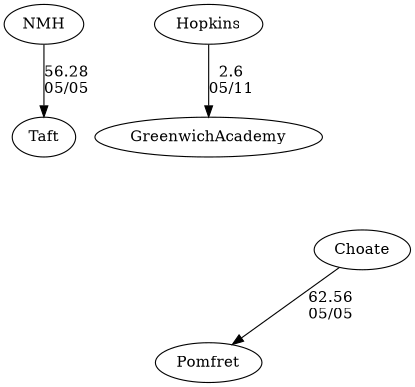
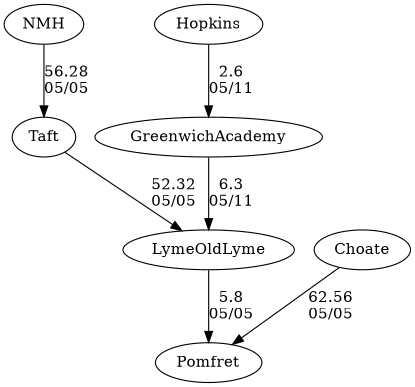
node "LymeOldLyme": added
